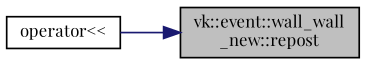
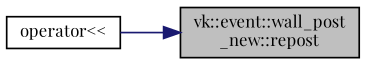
node "vk::event::wall_wall _new::repost": label "vk::event::wall_wall _new::repost" -> "vk::event::wall_post _new::repost"
